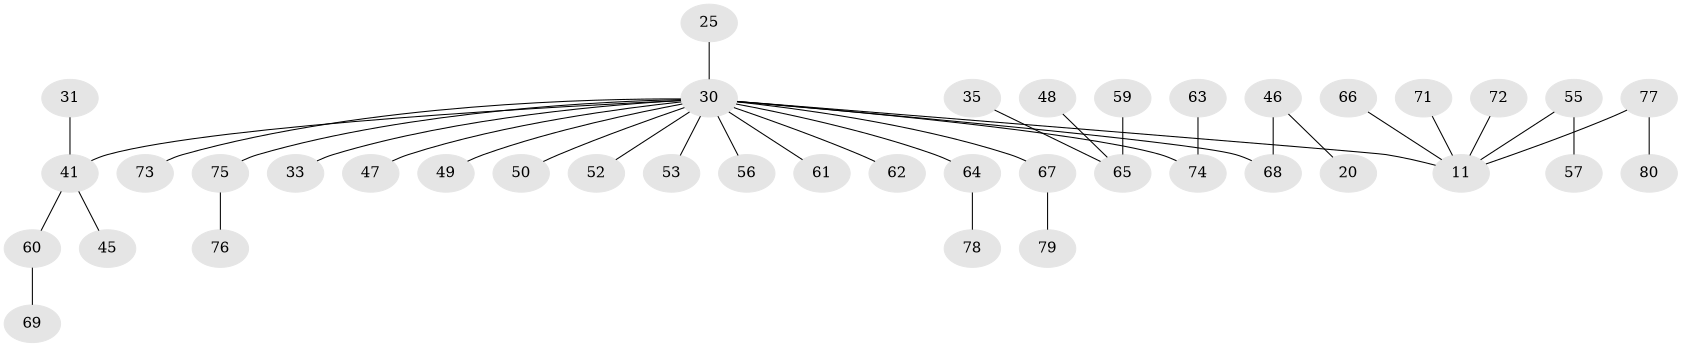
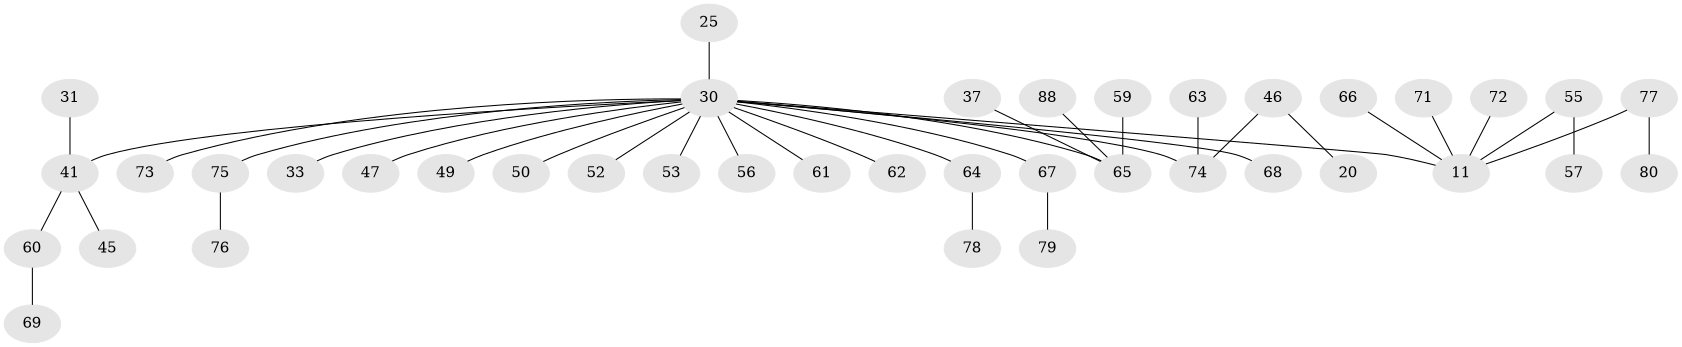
node "35": label "35" -> "37"
node "48": label "48" -> "88"
edge "30" -- "65": added
edge "46" -- "68": now "46" -- "74"
